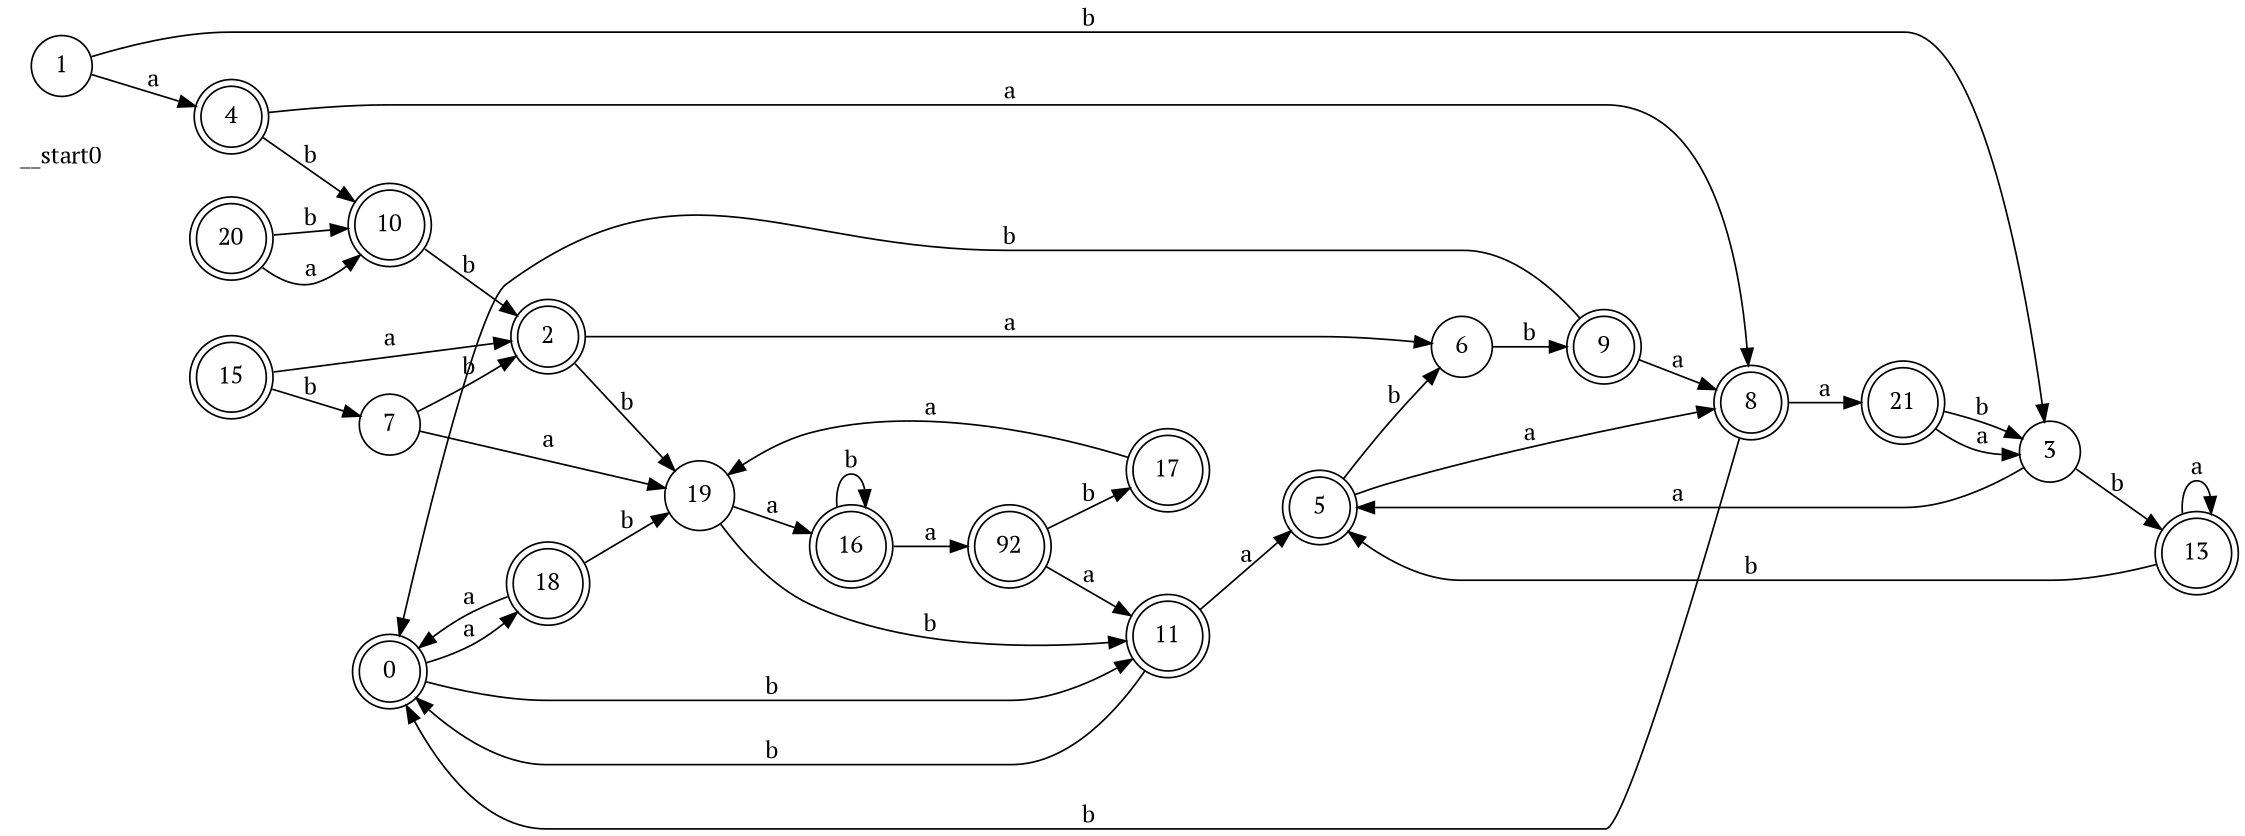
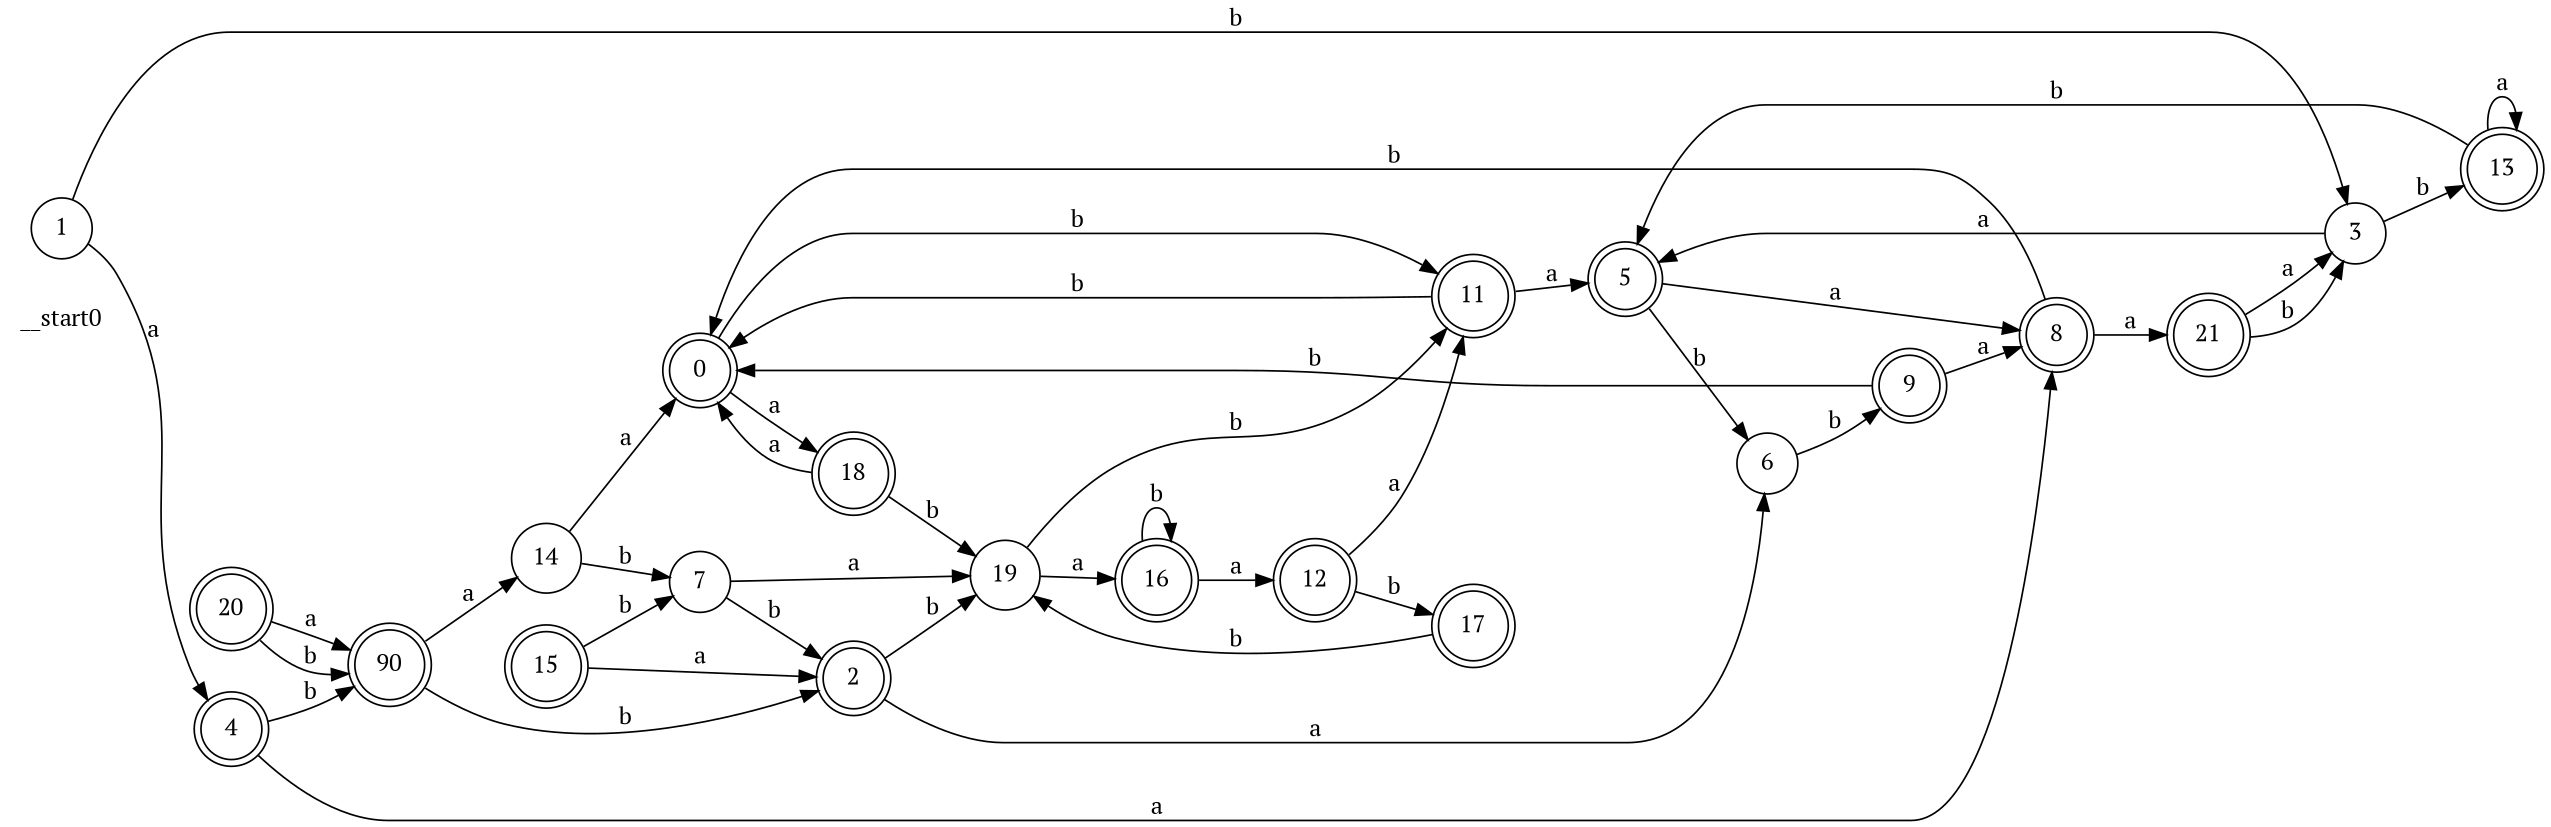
node "10": label "10" -> "90"
edge "17" -> "19": label "a" -> "b"
node "92": label "92" -> "12"
node "14": added
